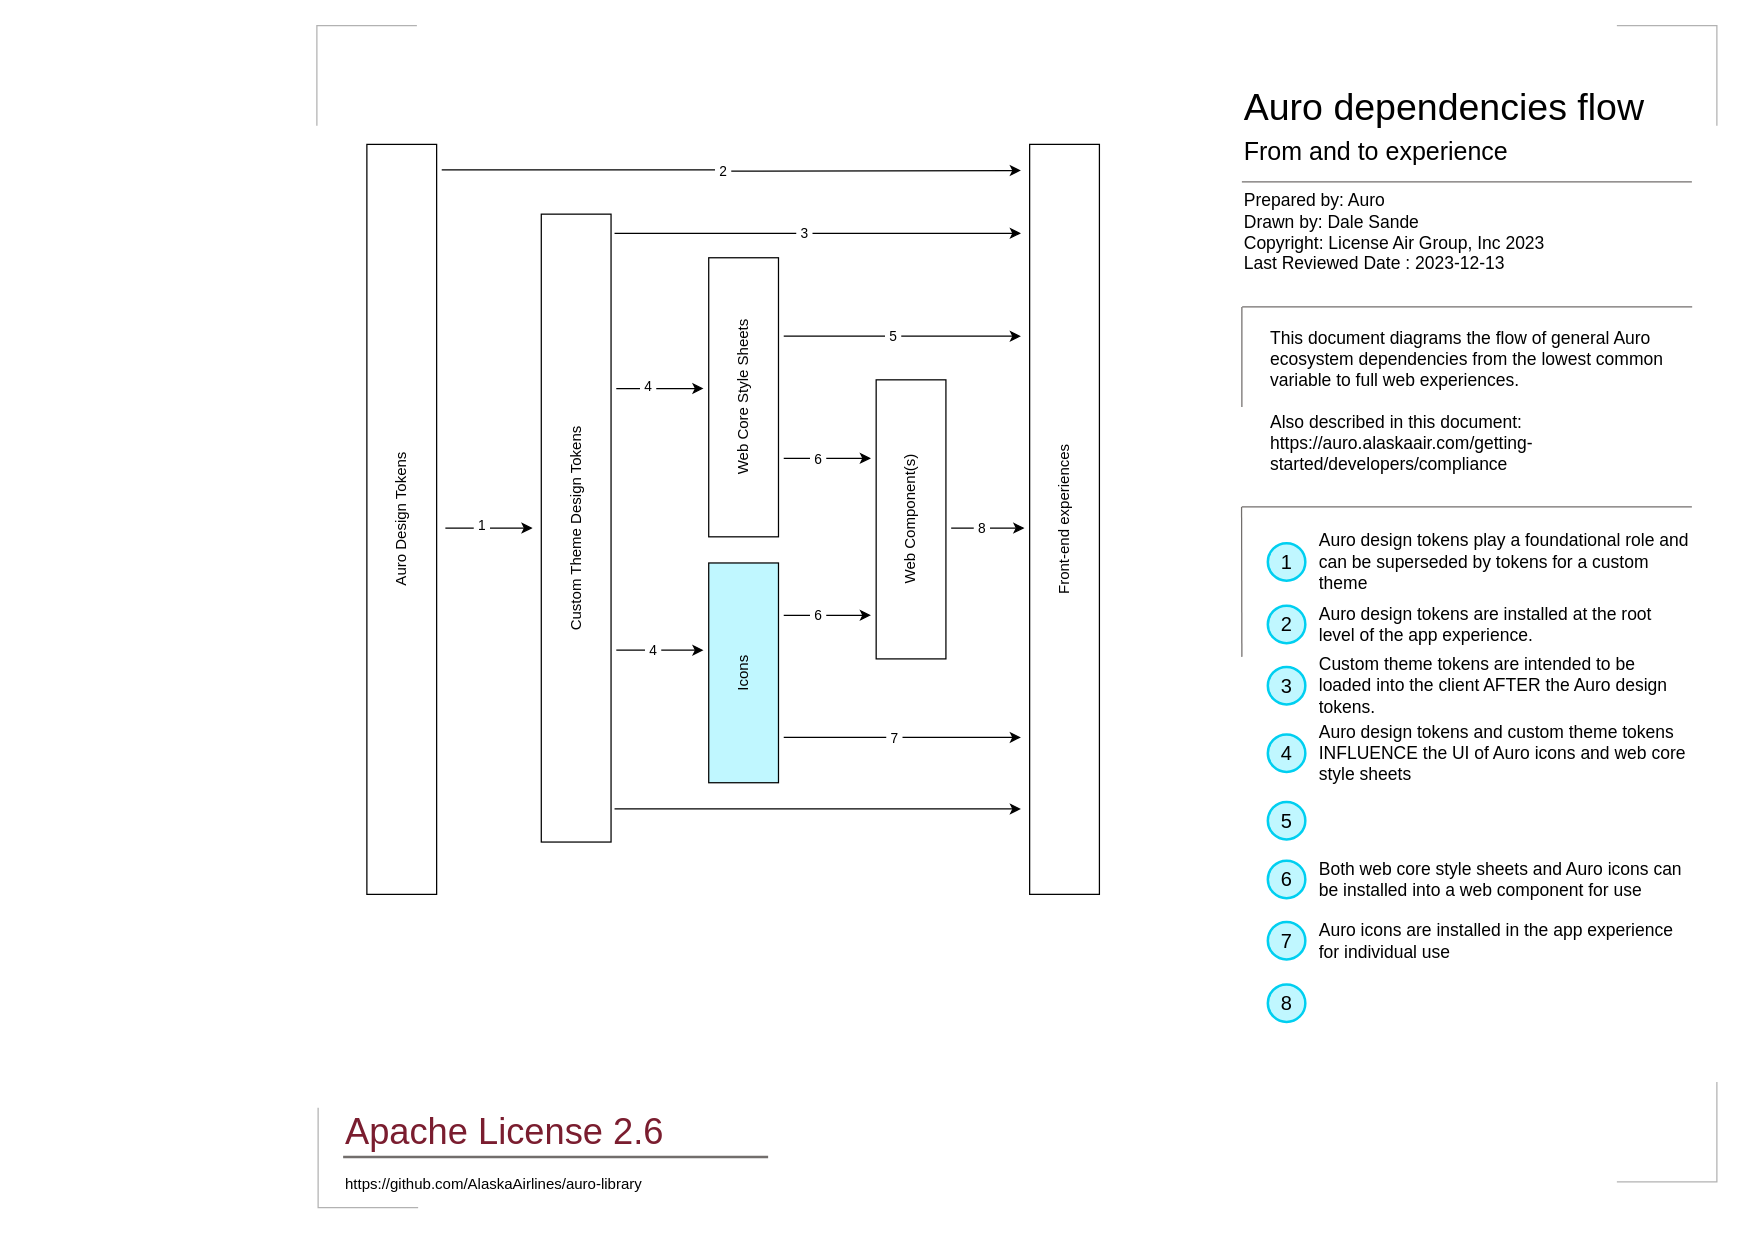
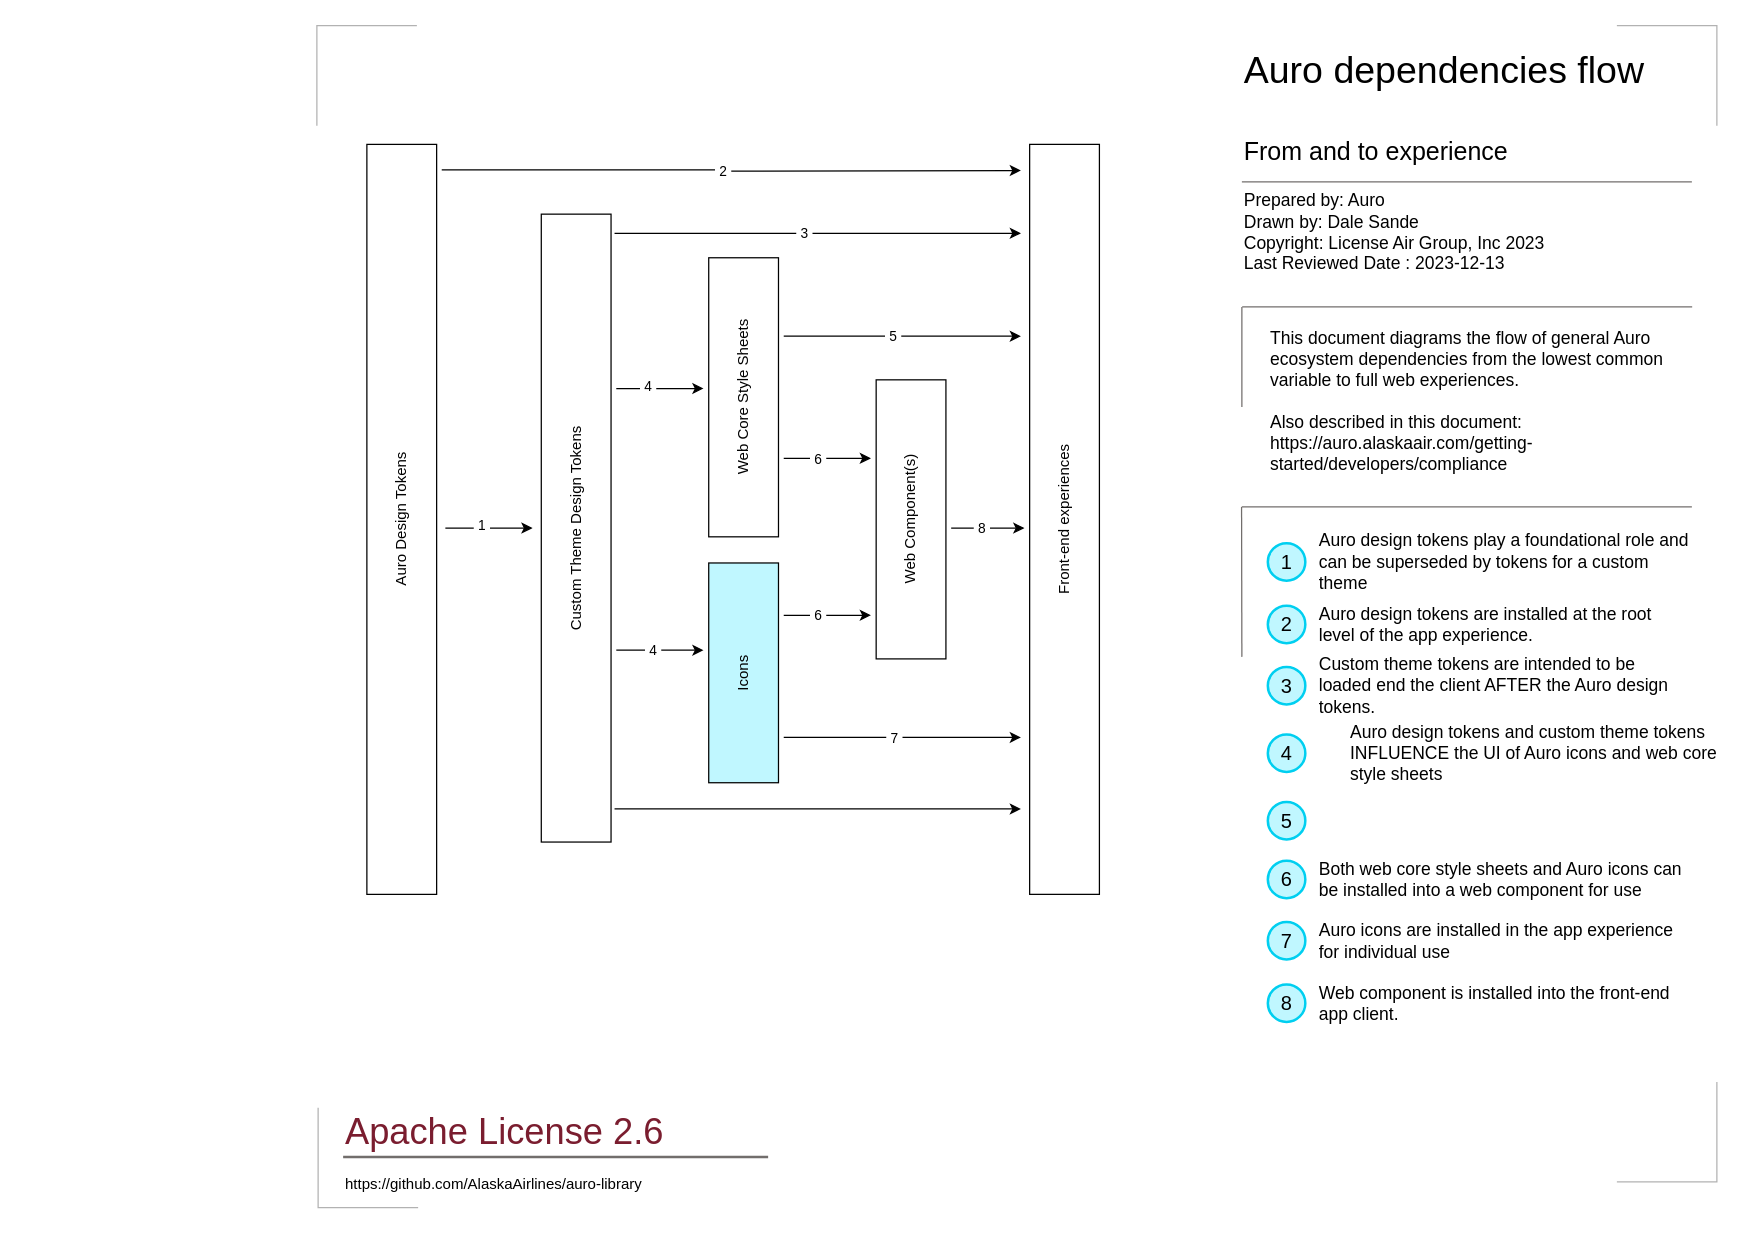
node "Auro dependencies flow": moved (1467, 107) -> (1467, 69)
node "Custom theme tokens are intended to be loaded into the client AFTER the Auro design tokens.": label "Custom theme tokens are intended to be loaded into the client AFTER the Auro design tokens." -> "Custom theme tokens are intended to be loaded end the client AFTER the Auro design tokens."
node "Auro design tokens and custom theme tokens INFLUENCE the UI of Auro icons and web core style sheets": moved (1504, 753) -> (1535, 753)
node "Web component is installed into the front-end app client.": added
